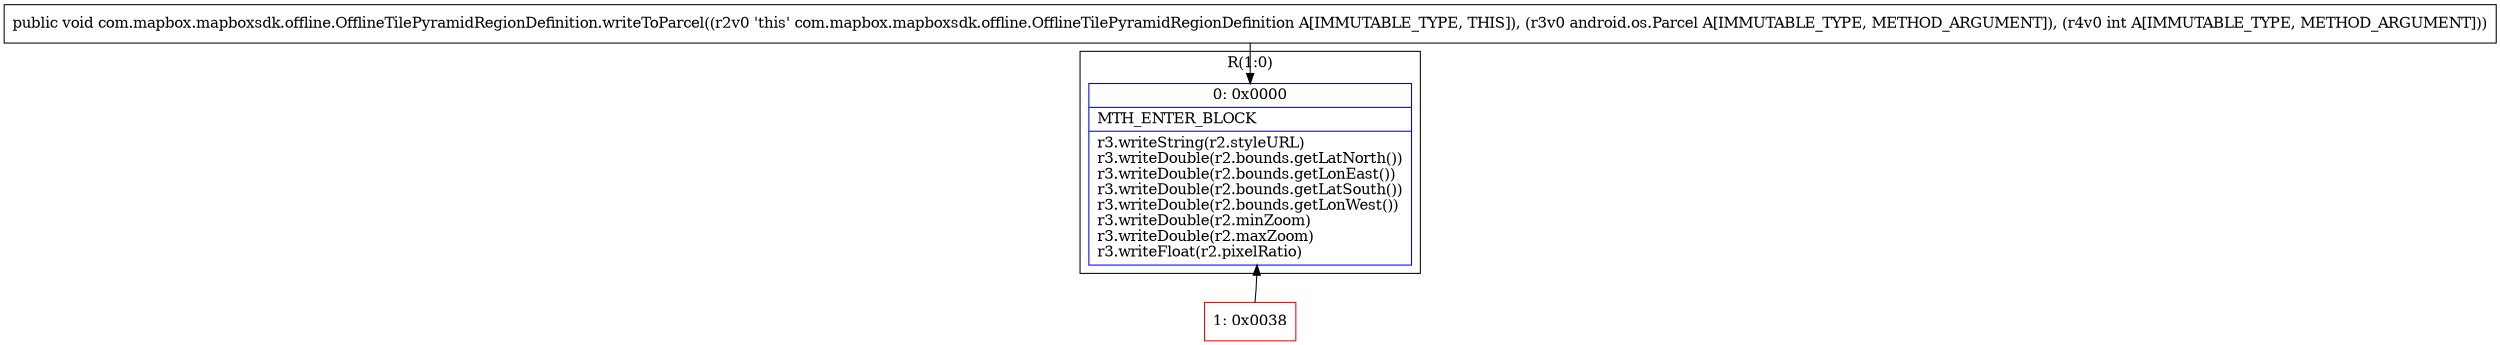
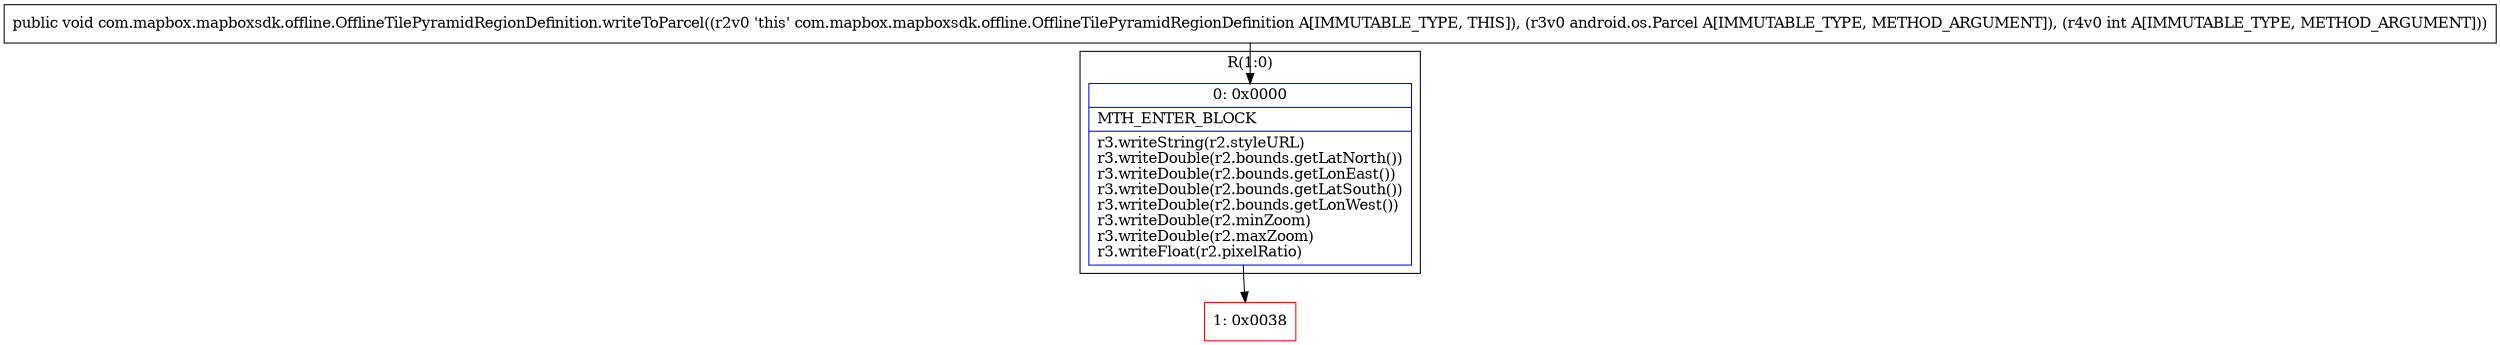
edge "1: 0x0038" -> "0: 0x0000": reversed
